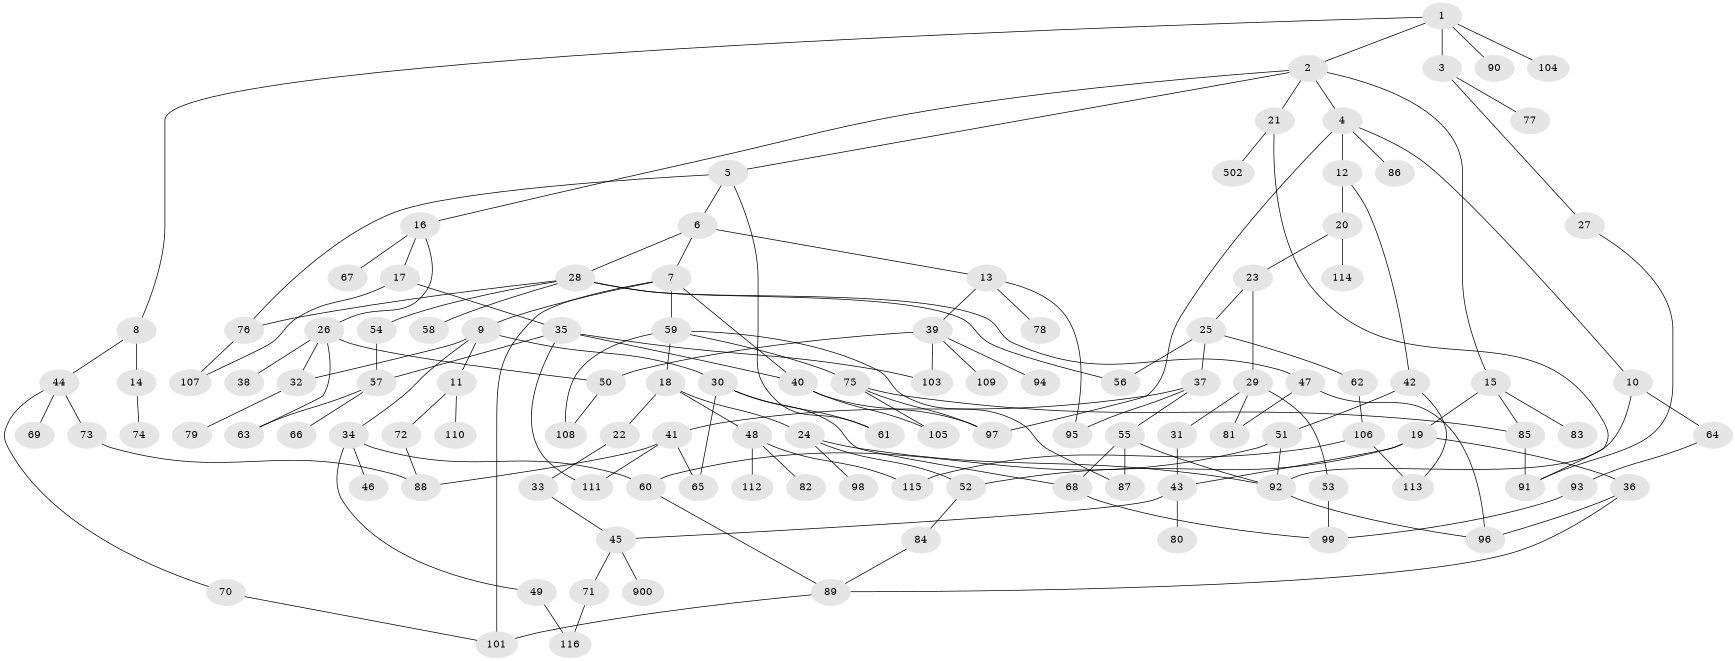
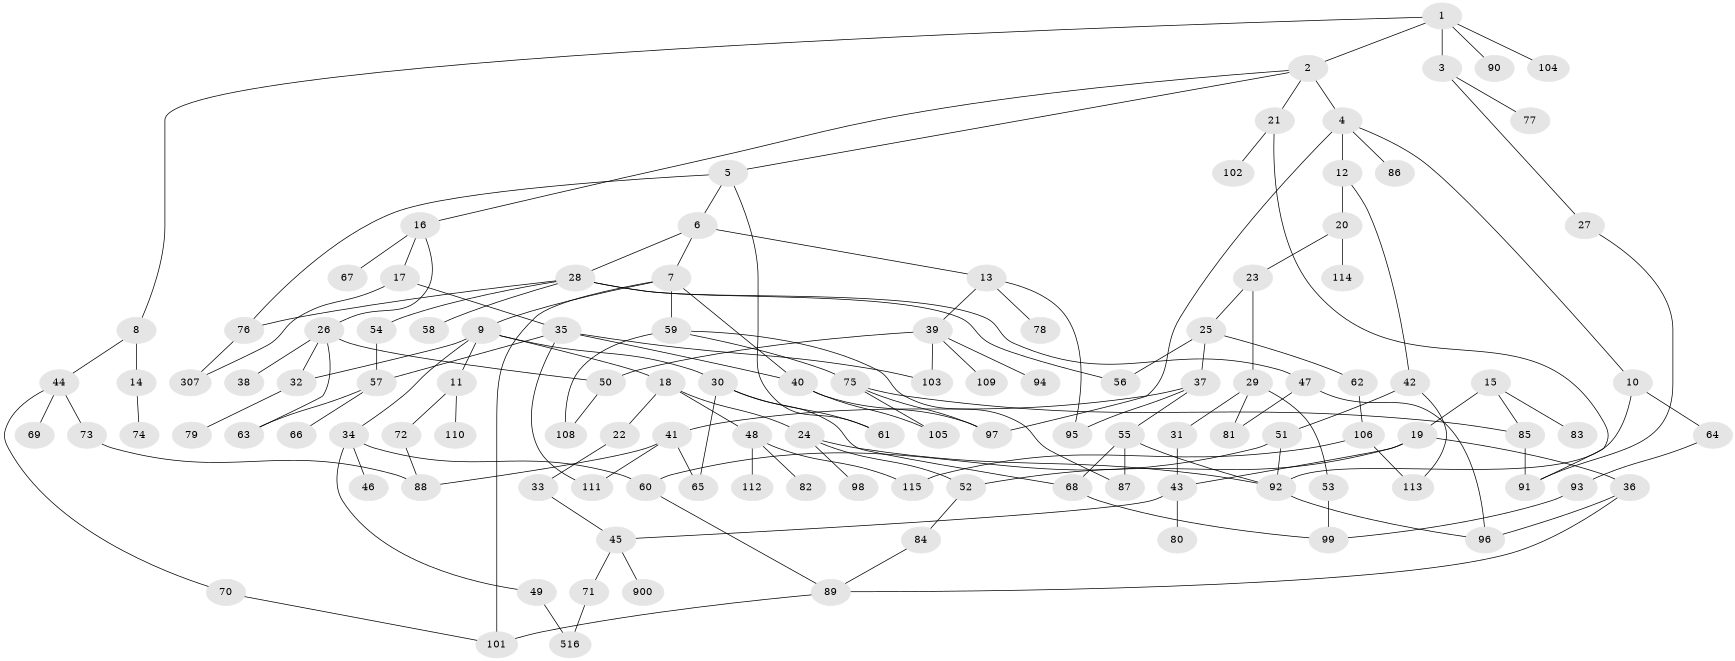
node "502": label "502" -> "102"
edge "2" -- "15": removed
edge "59" -- "18": now "9" -- "18"
node "107": label "107" -> "307"
node "116": label "116" -> "516"
